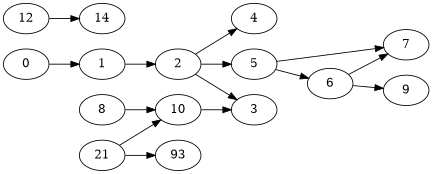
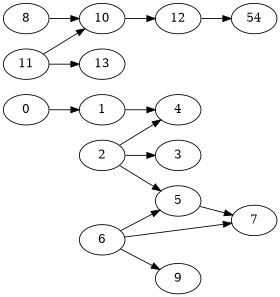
node "14": label "14" -> "54"
edge "1" -> "2": now "1" -> "4"
edge "5" -> "6": reversed
edge "10" -> "3": now "10" -> "12"
node "21": label "21" -> "11"
node "93": label "93" -> "13"
